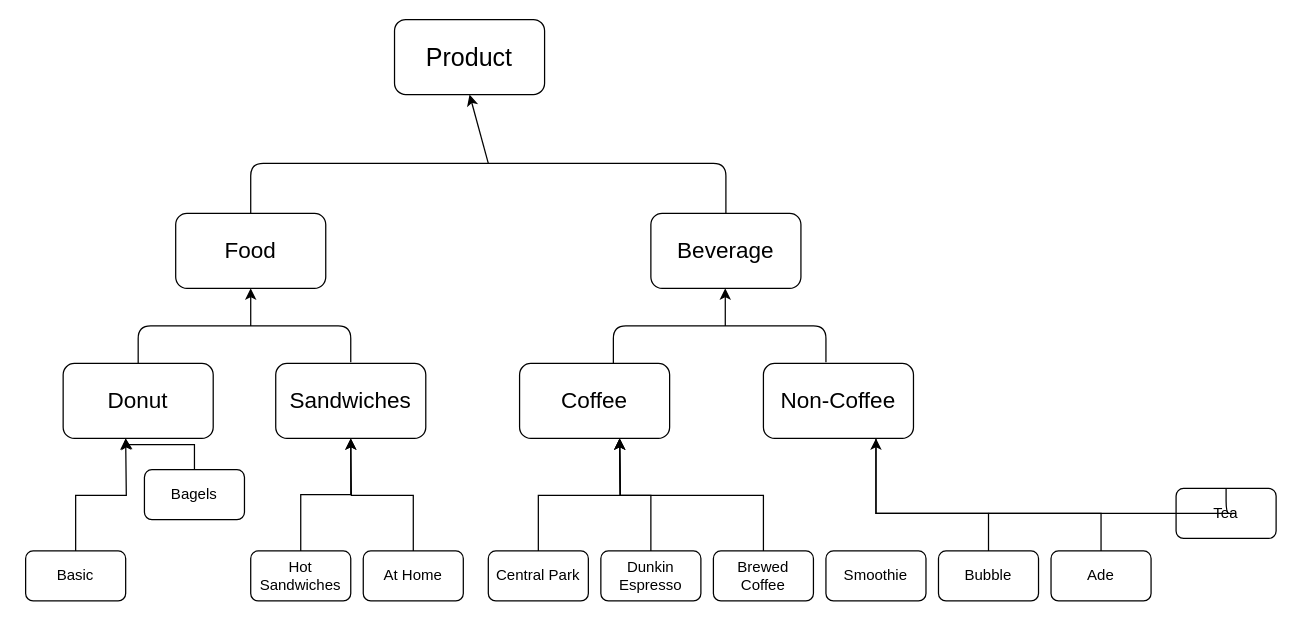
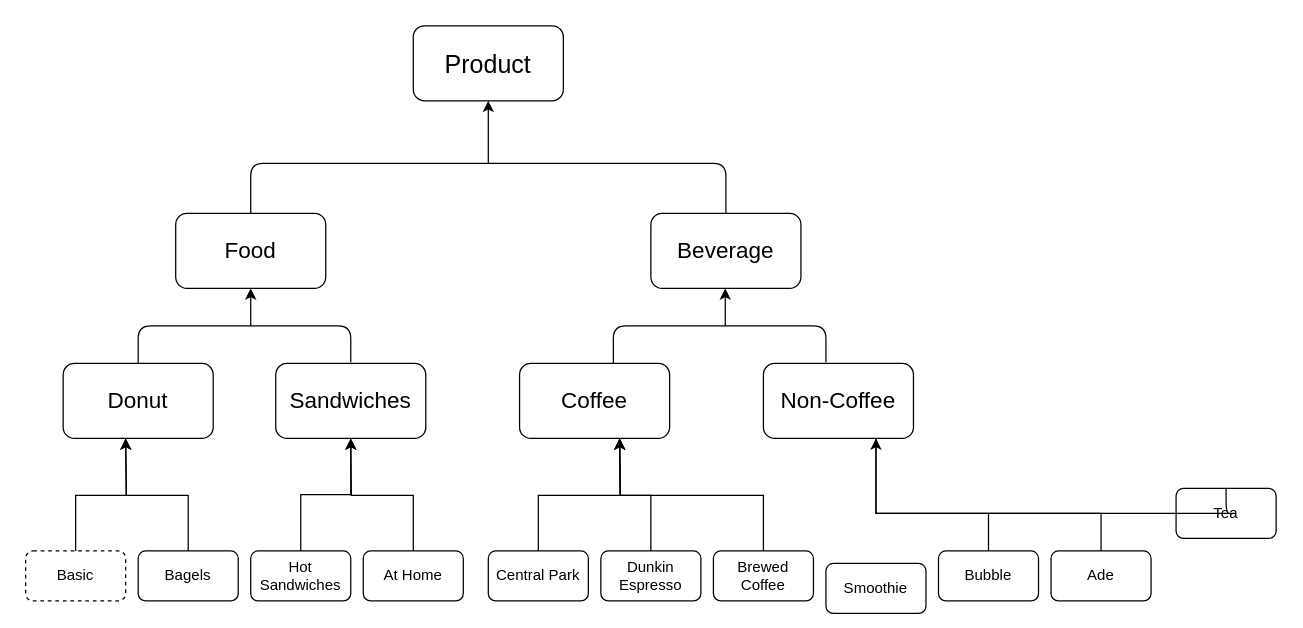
node "Product": moved (469, 57) -> (488, 63)
node "Bagels": moved (194, 494) -> (188, 576)
node "Basic": style solid -> dashed
node "Smoothie": moved (876, 576) -> (876, 588)
